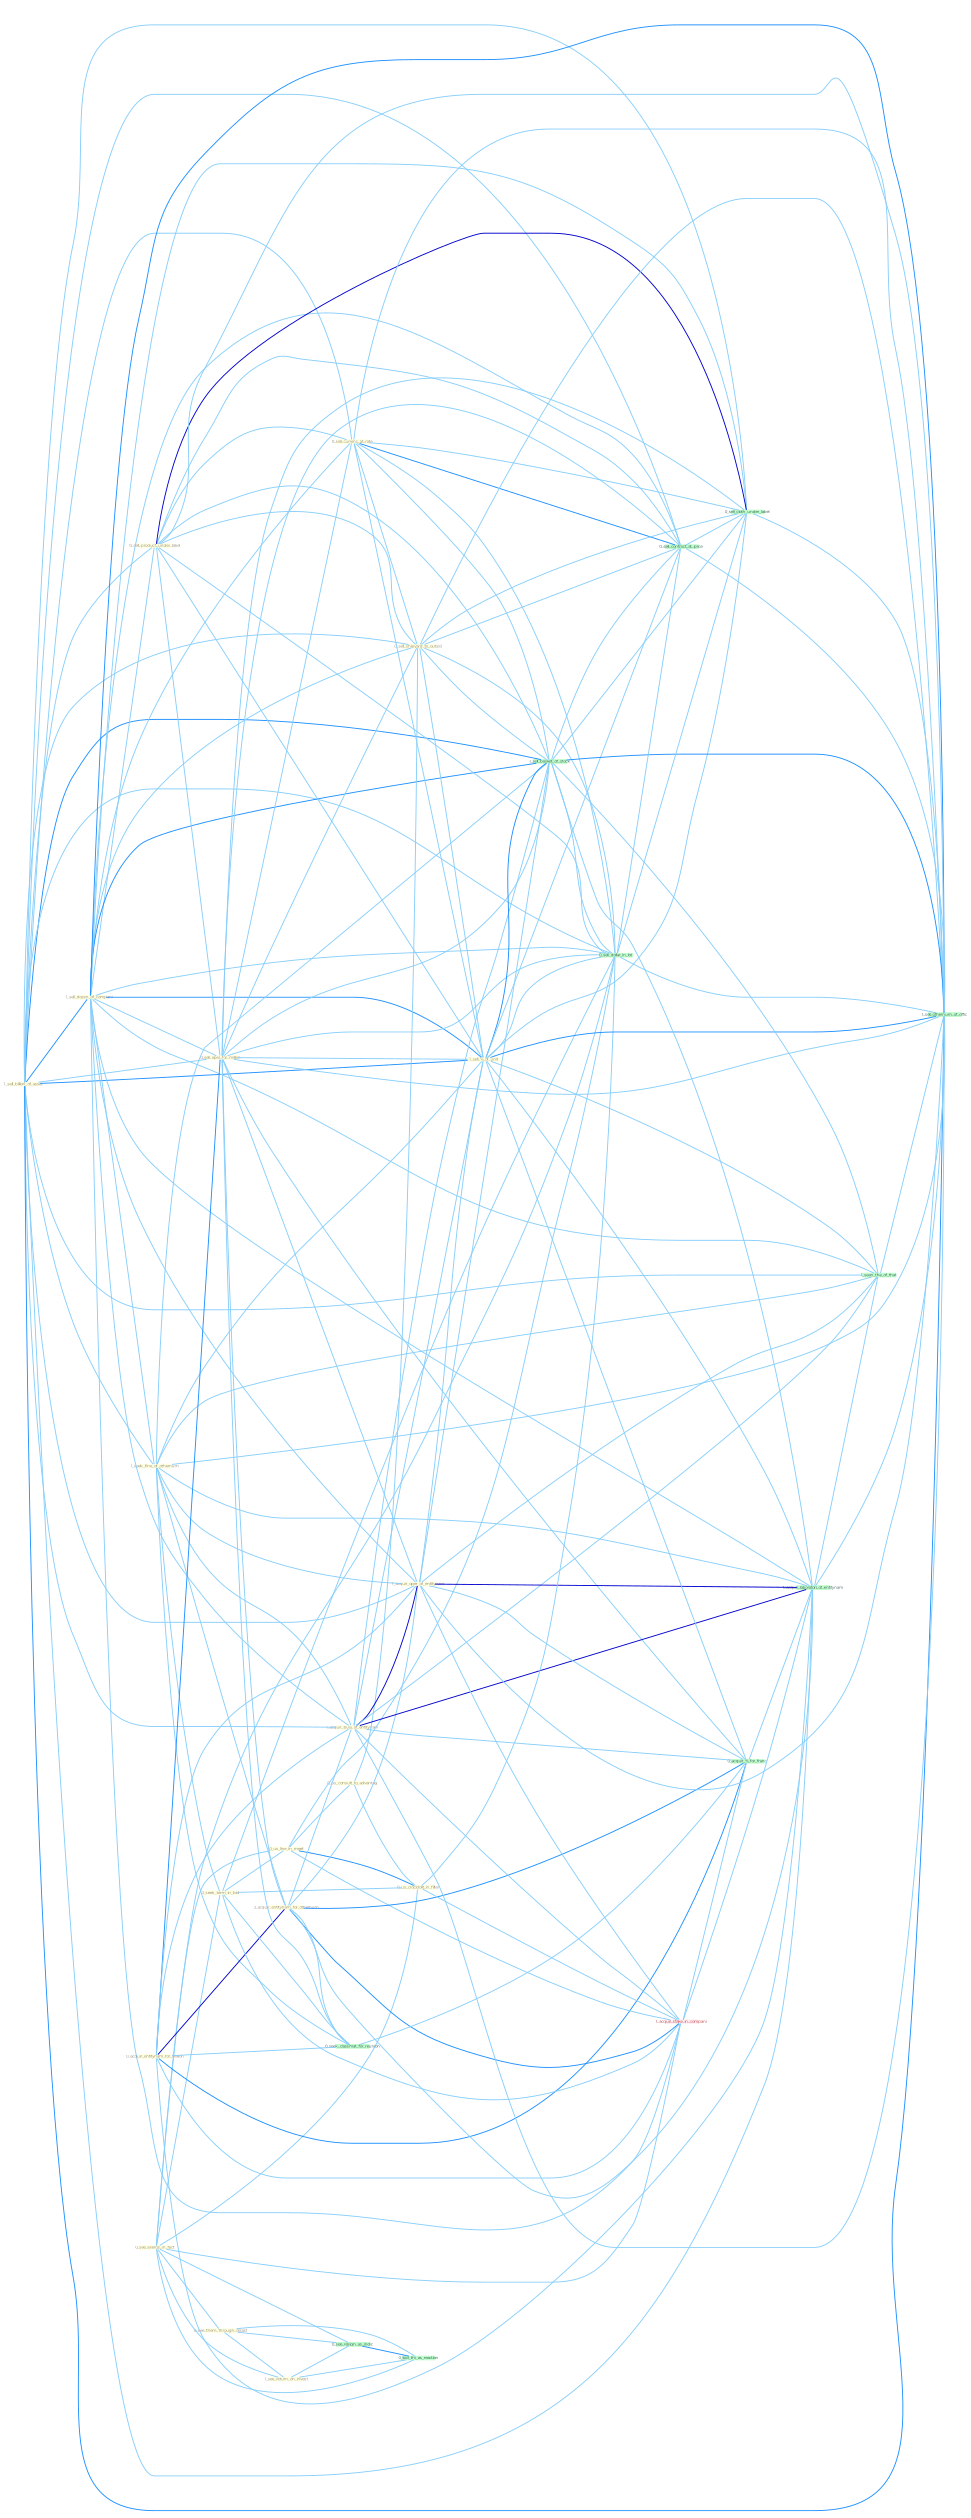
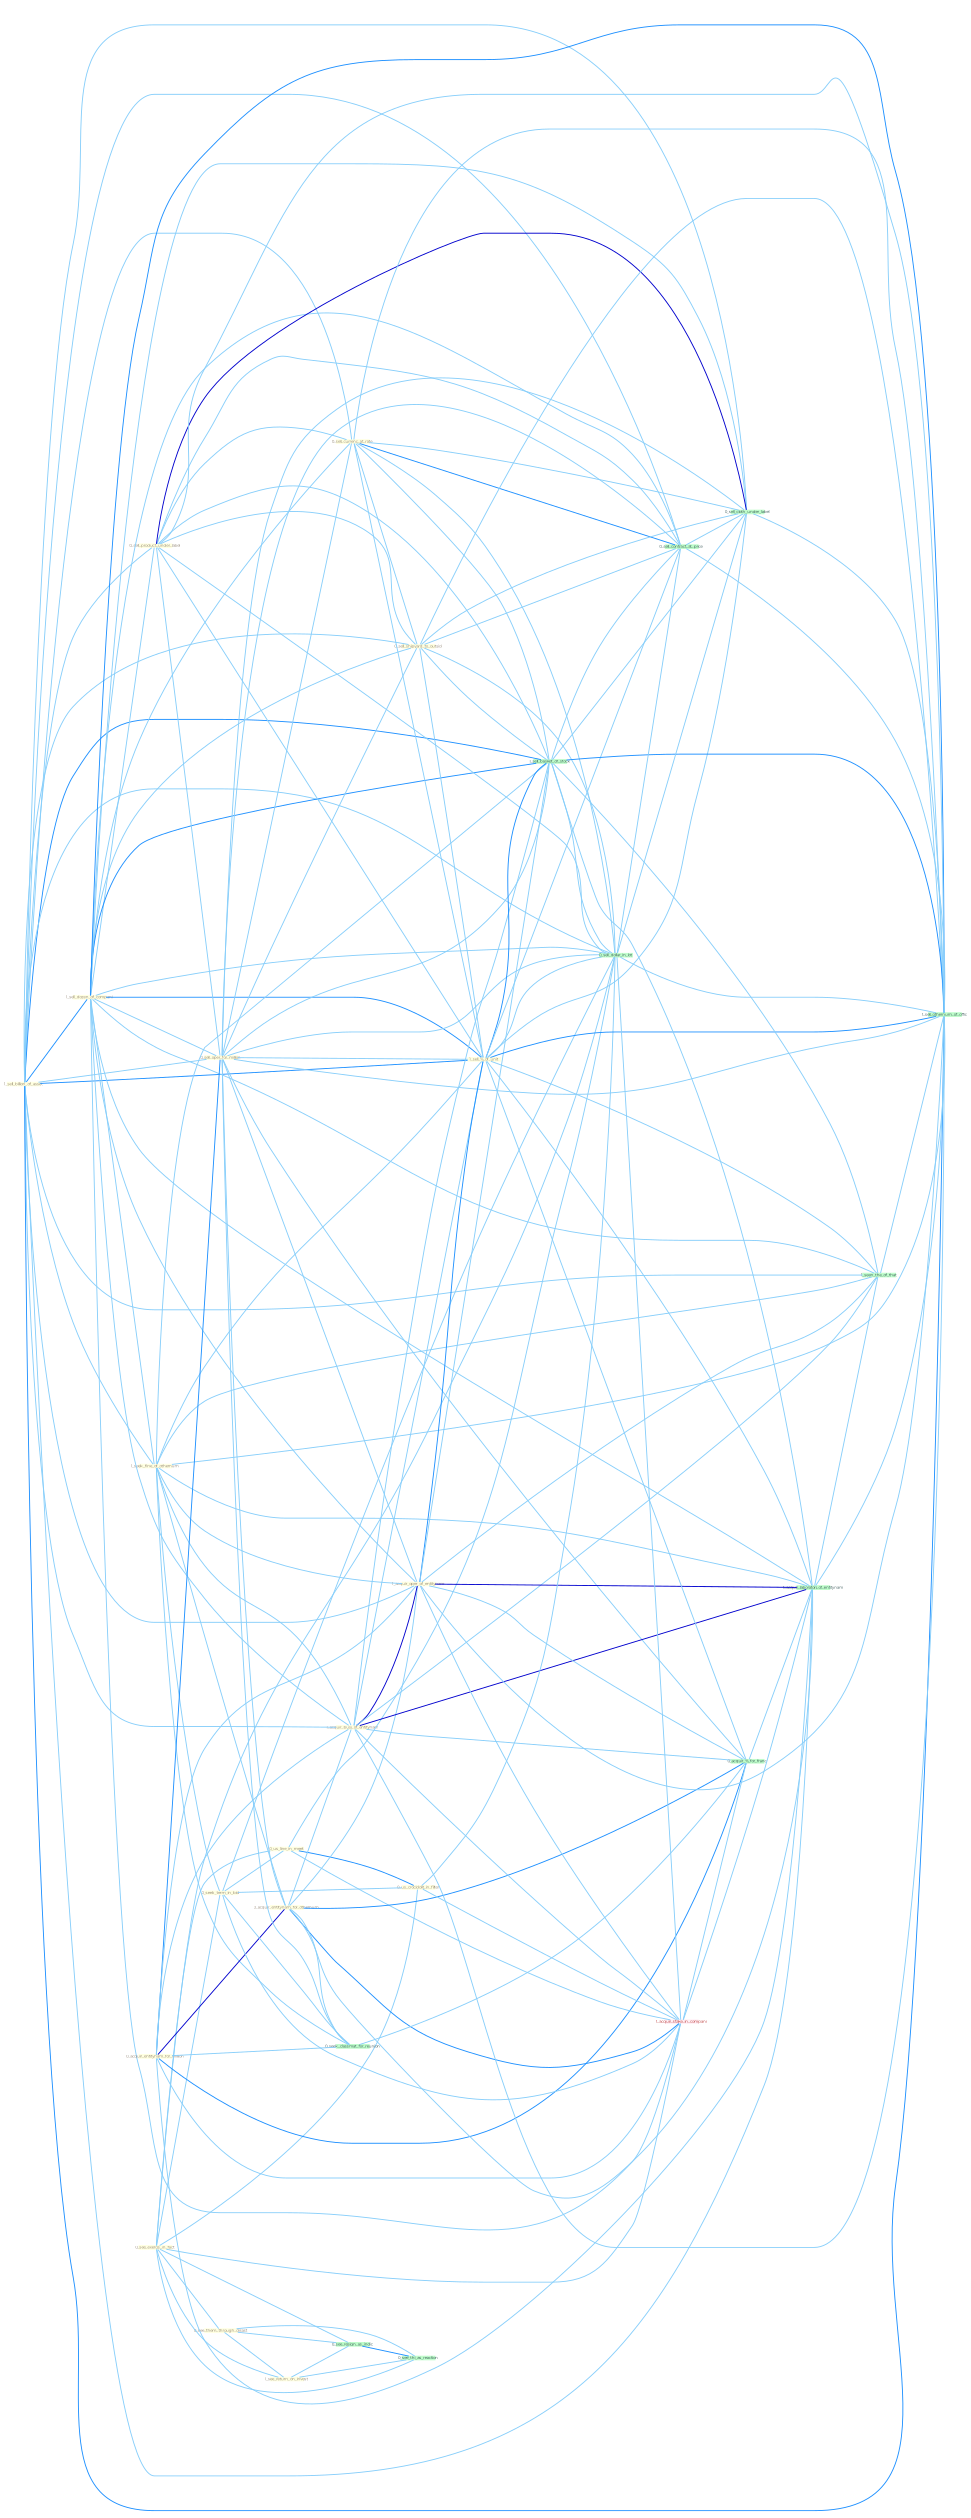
edge "1_sell_%_of_unit" -- "1_acquir_oper_of_entitynam": color #87cefa -> #1e90ff
edge "0_sell_dollar_in_lot" -- "1_acquir_stake_in_compani": added
node "0_us_consult_to_advantag": removed
node "0_bid_thi_as_reaction": label "0_bid_thi_as_reaction" -> "0_see_thi_as_reaction"
